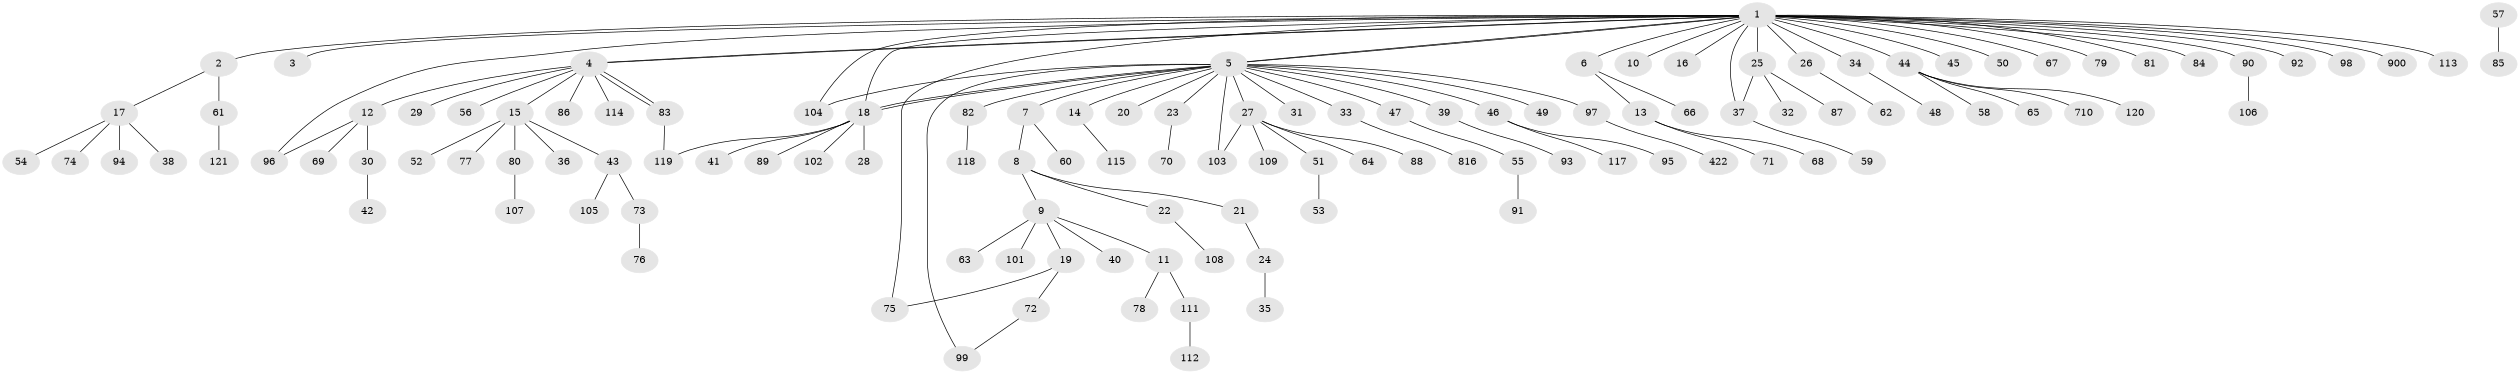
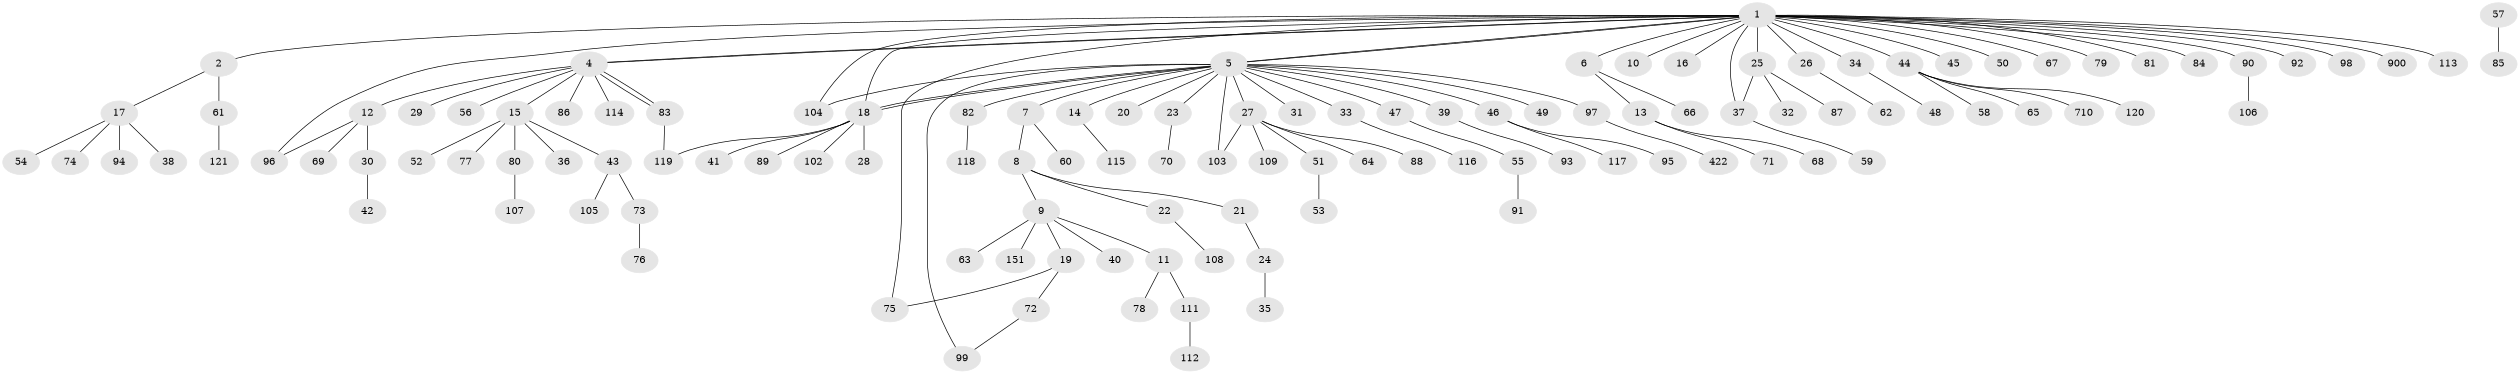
node "3": removed
node "816": label "816" -> "116"
node "101": label "101" -> "151"
